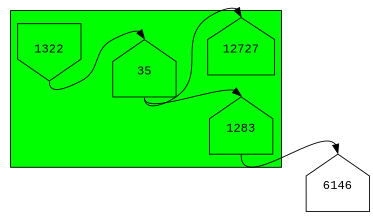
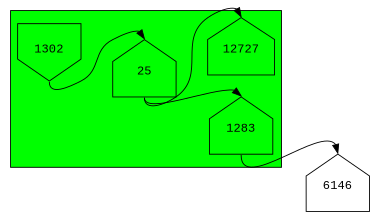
node "1322": label "1322" -> "1302"
node "35": label "35" -> "25"
